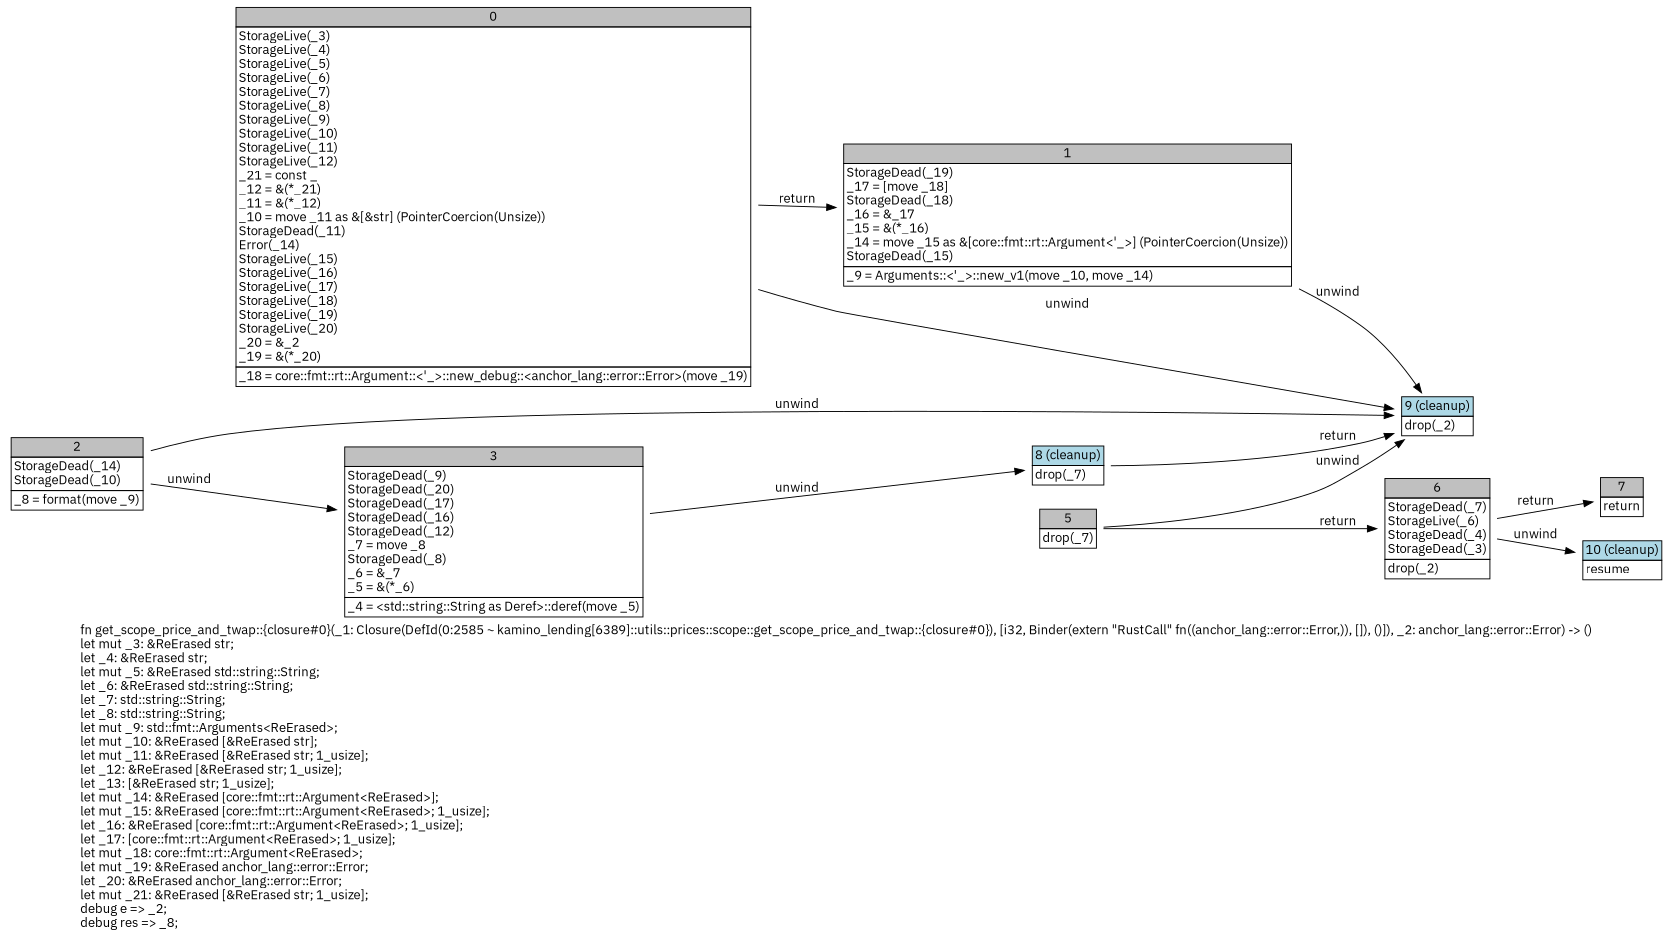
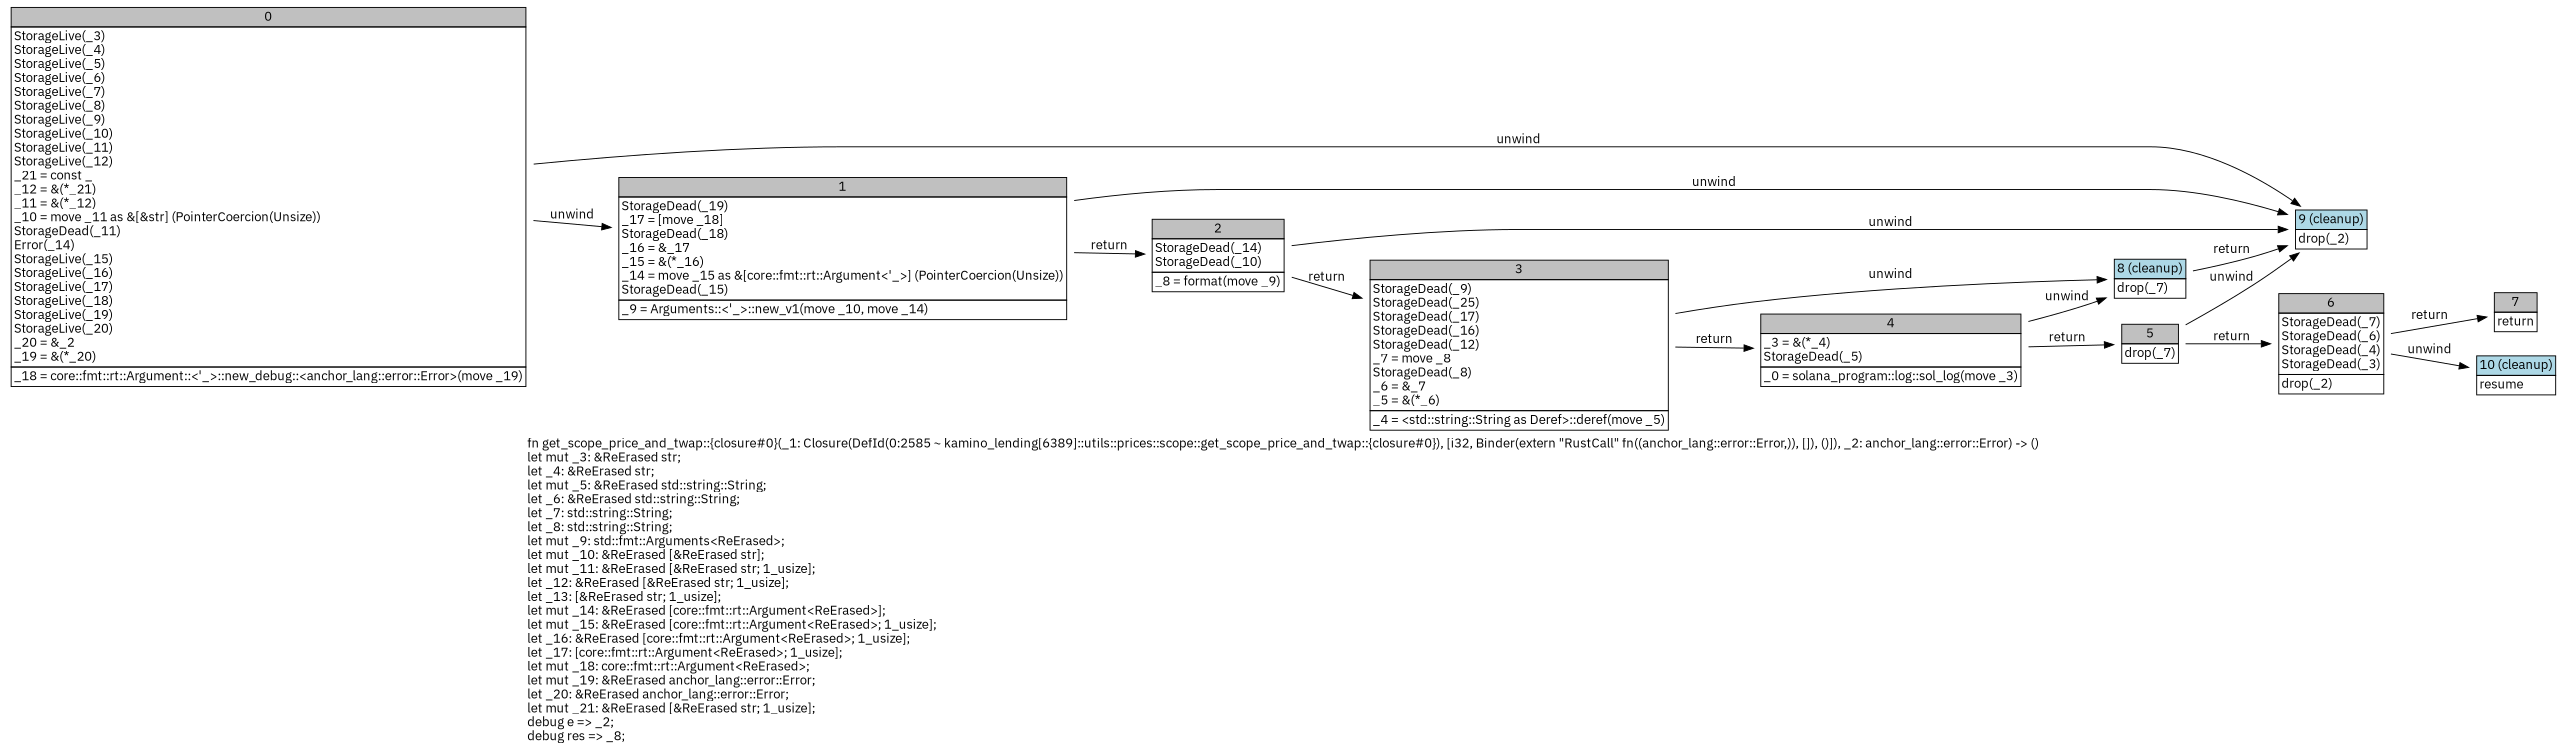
edge "0" -> "1": label "return" -> "unwind"
edge "1" -> "2": added, label "return"
node "4": added
edge "2" -> "3": label "unwind" -> "return"
node "3": text "StorageDead(_20)" -> "StorageDead(_25)"
node "6": text "StorageLive(_6)" -> "StorageDead(_6)"
